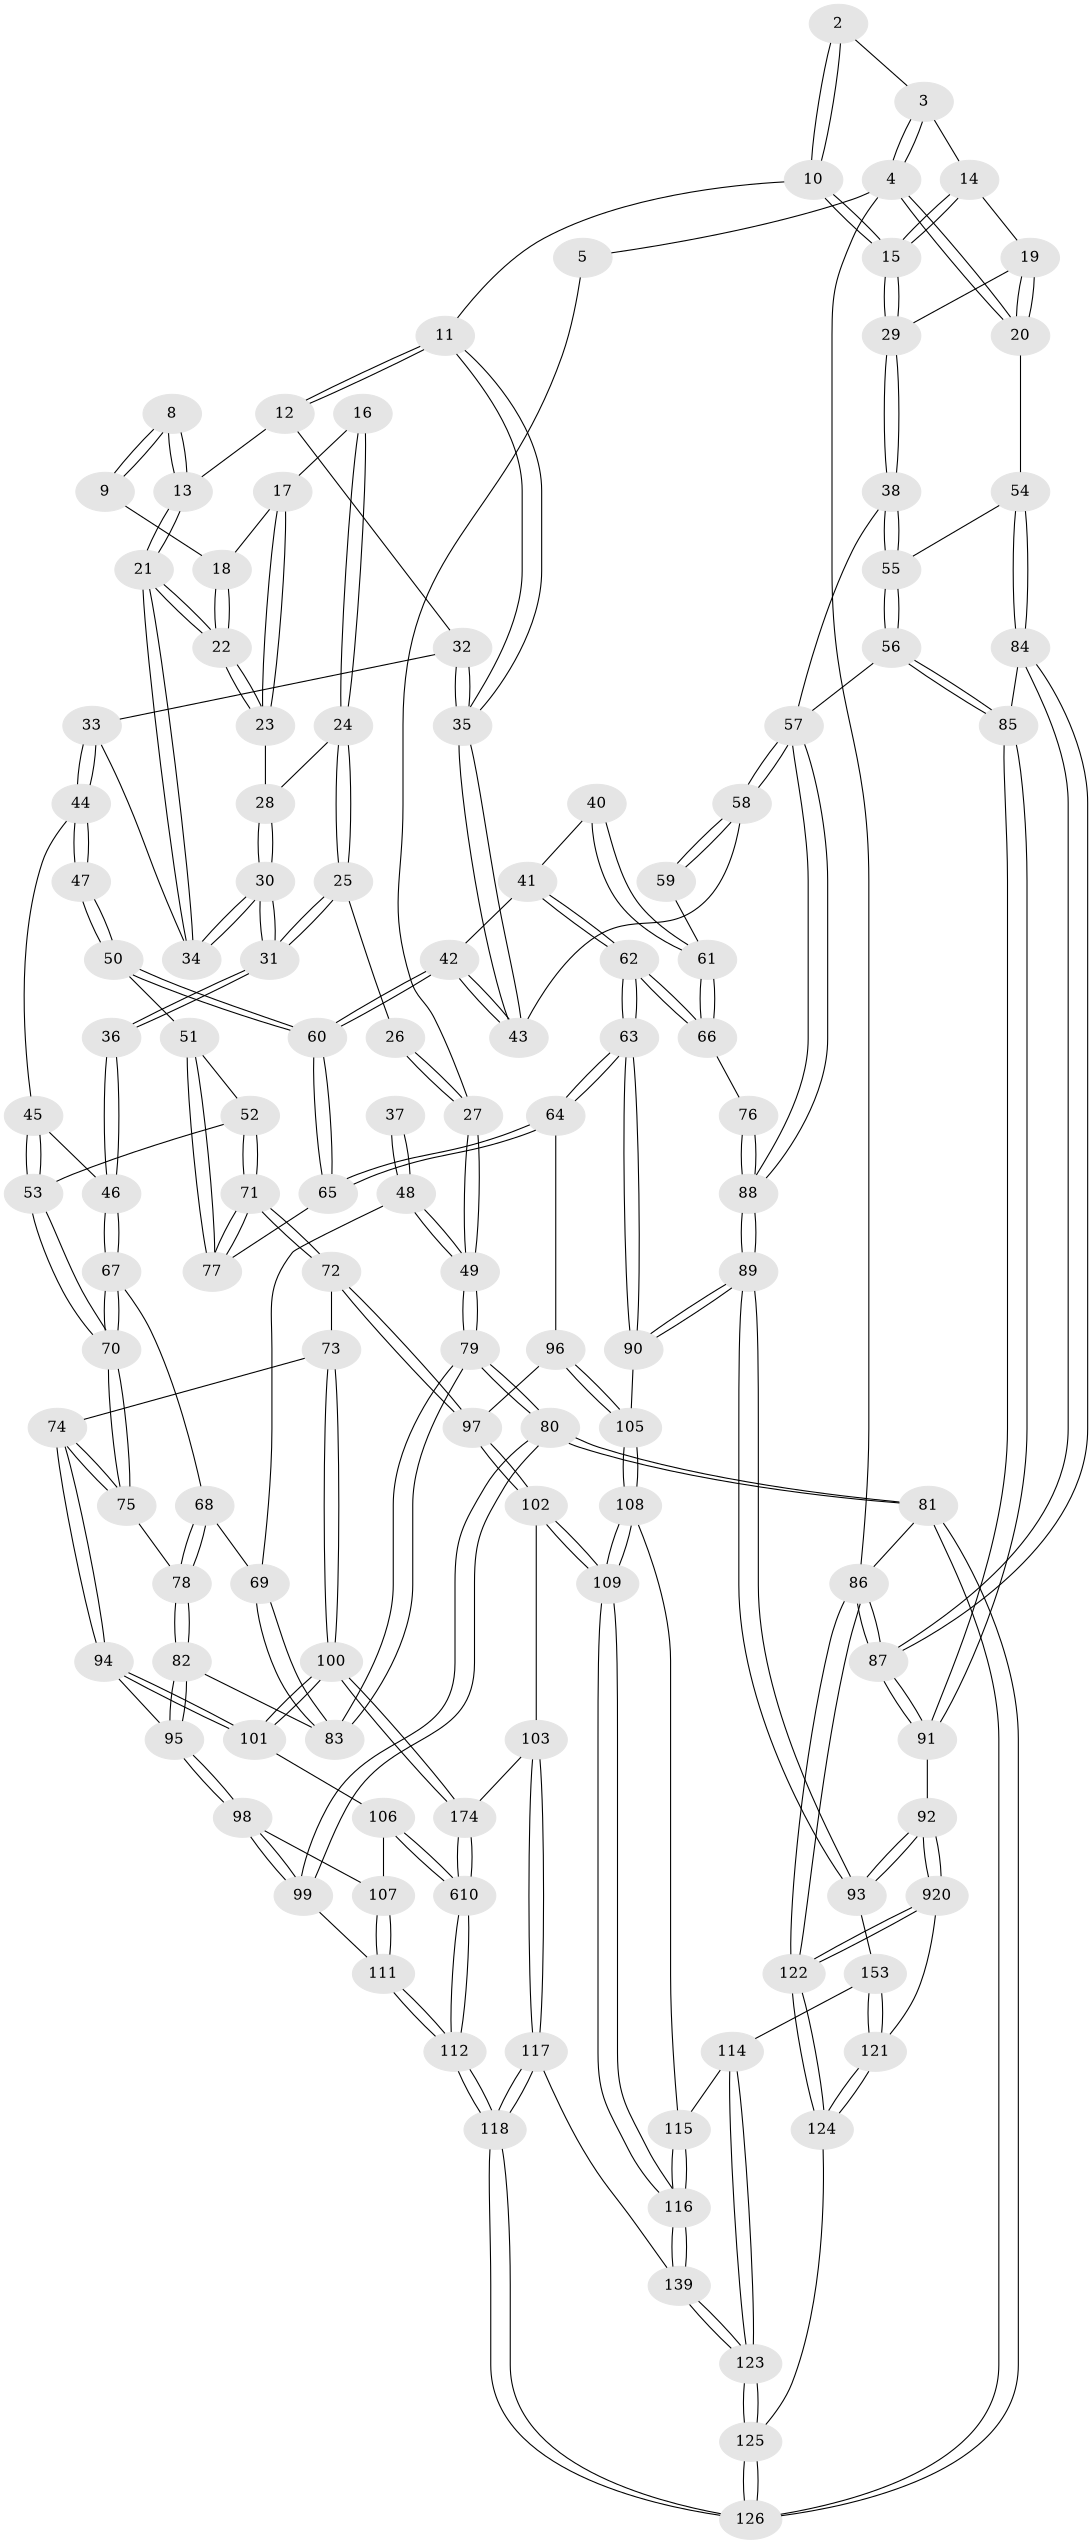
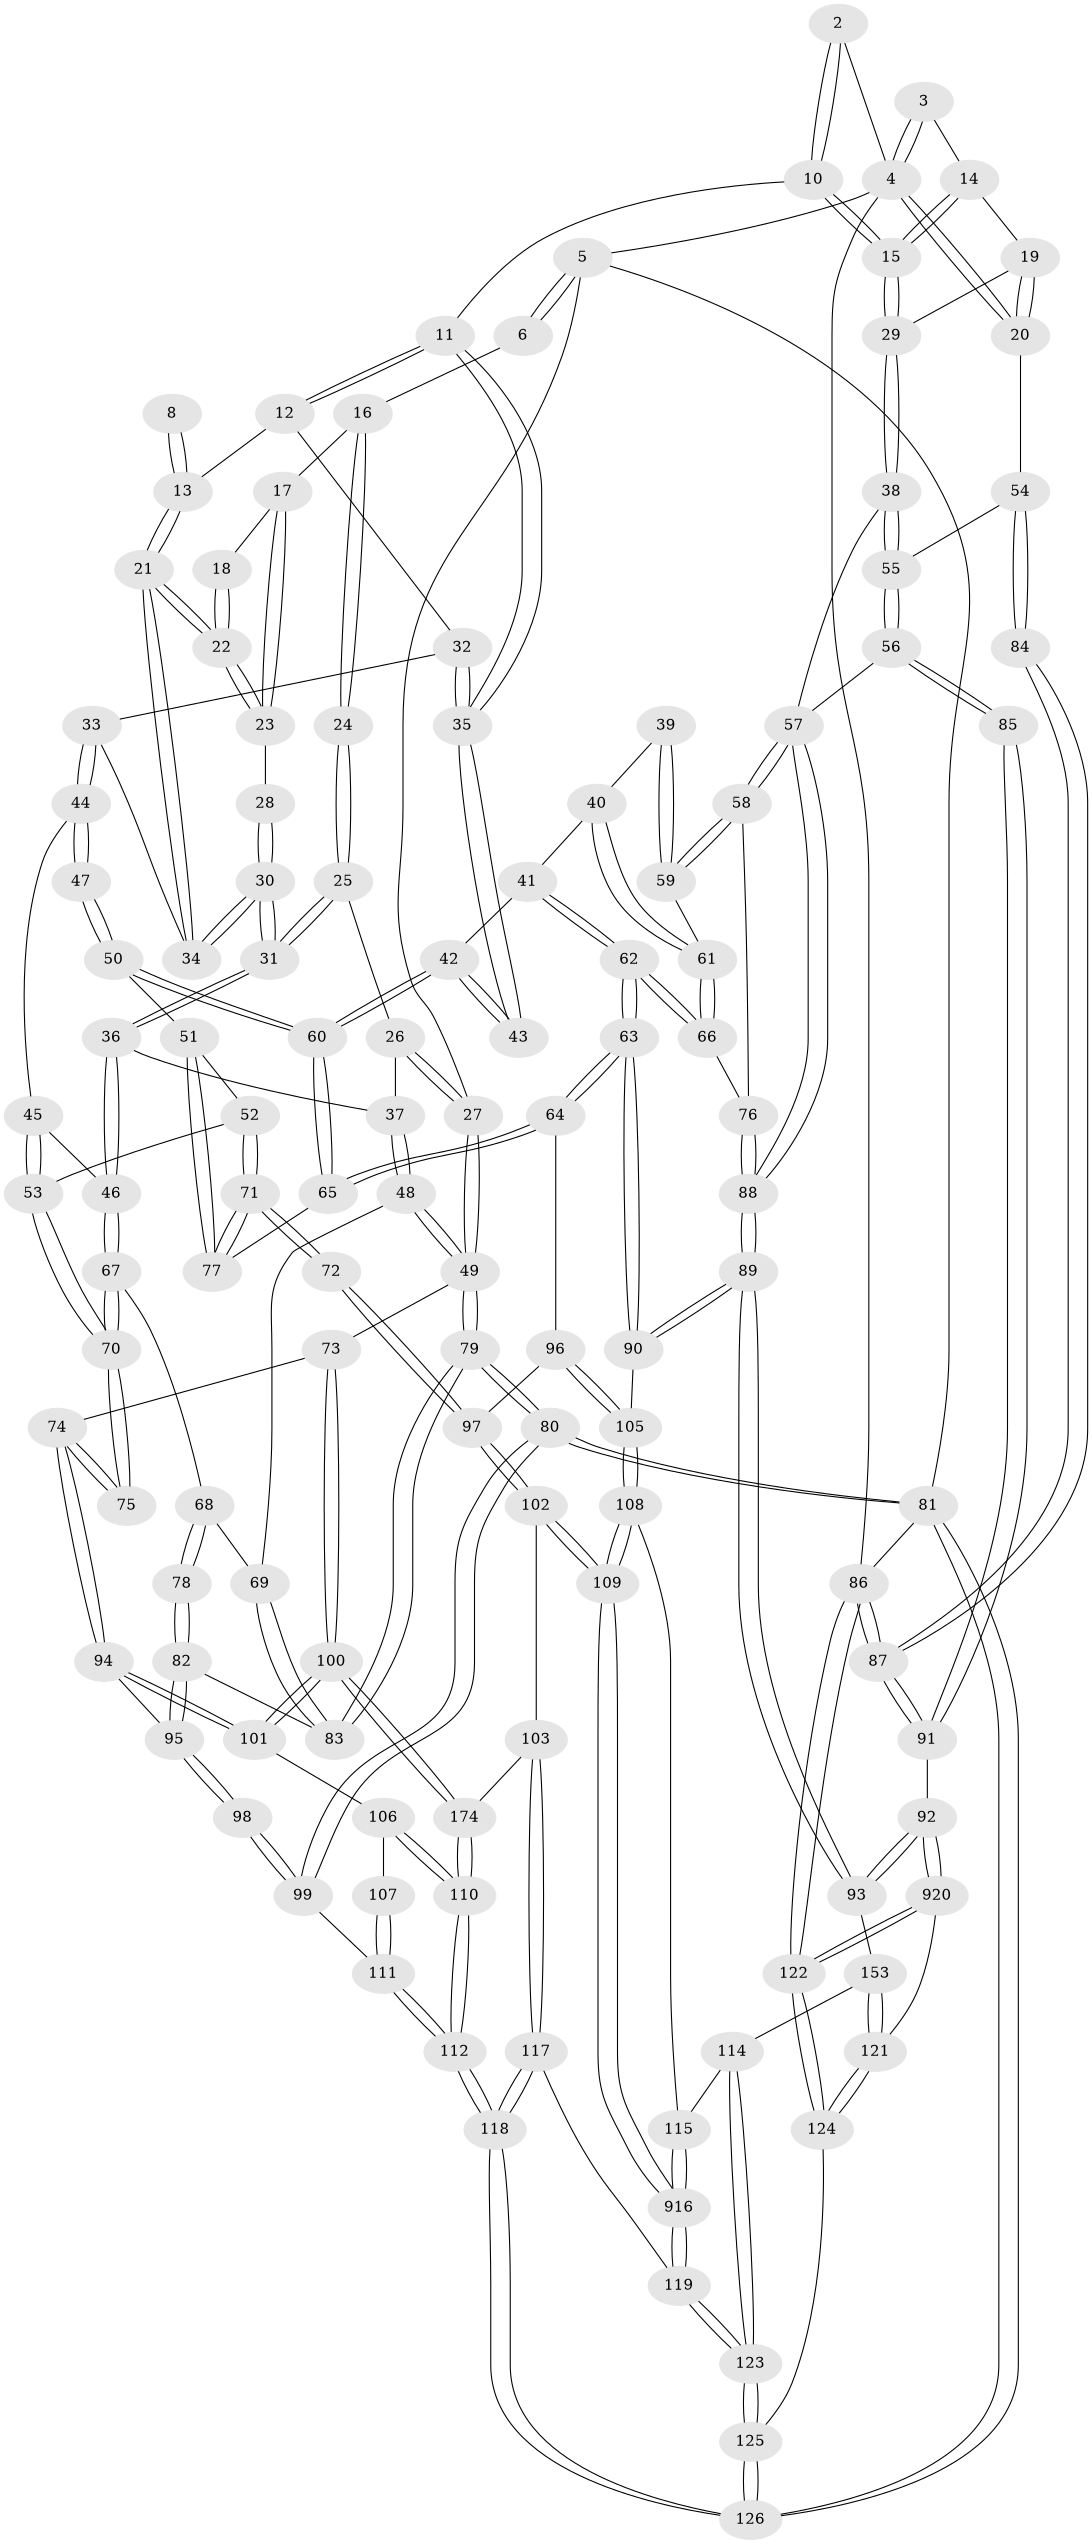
edge "2" -- "3": now "2" -- "4"
node "6": added
node "9": removed
edge "84" -- "85": removed
node "39": added
edge "24" -- "28": removed
edge "5" -- "81": added
edge "58" -- "43": now "58" -- "76"
edge "26" -- "37": added
edge "36" -- "37": added
edge "72" -- "73": now "49" -- "73"
edge "75" -- "78": removed
edge "98" -- "107": removed
node "610": label "610" -> "110"
node "116": label "116" -> "916"
node "139": label "139" -> "119"
